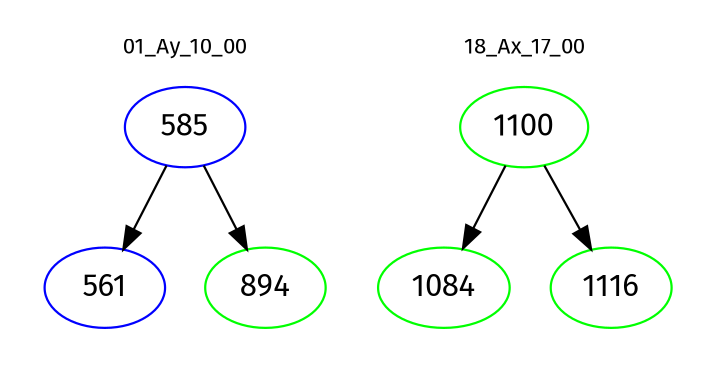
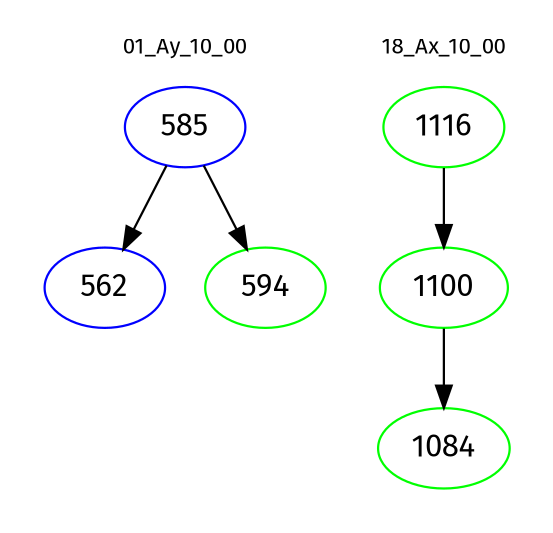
cluster "18_Ax_17_00": label "18_Ax_17_00" -> "18_Ax_10_00"
edge "1100" -> "1116": reversed
node "561": label "561" -> "562"
node "894": label "894" -> "594"
